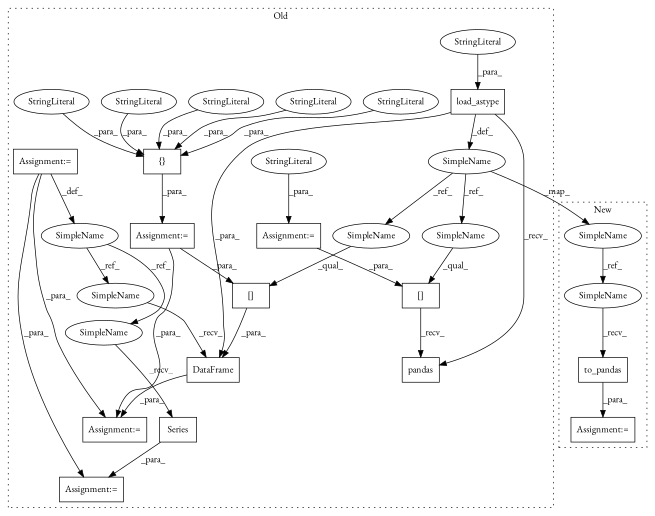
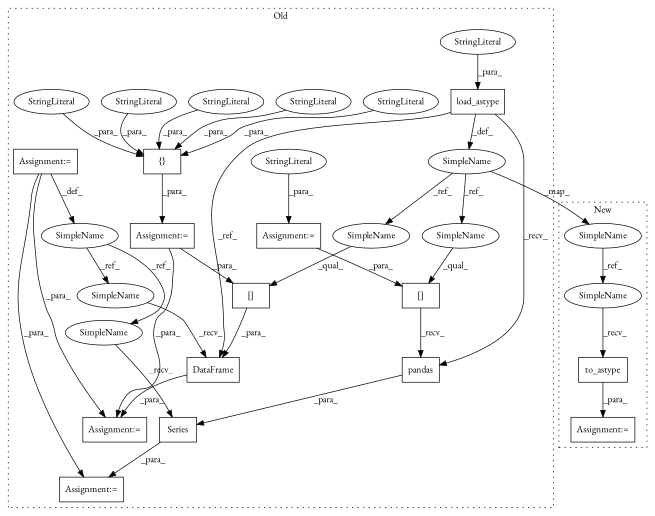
edge "load_astype" -> "DataFrame": label "_para_" -> "_ref_"
node "to_pandas": label "to_pandas" -> "to_astype"
edge "pandas" -> "Series": added, label "_para_"
